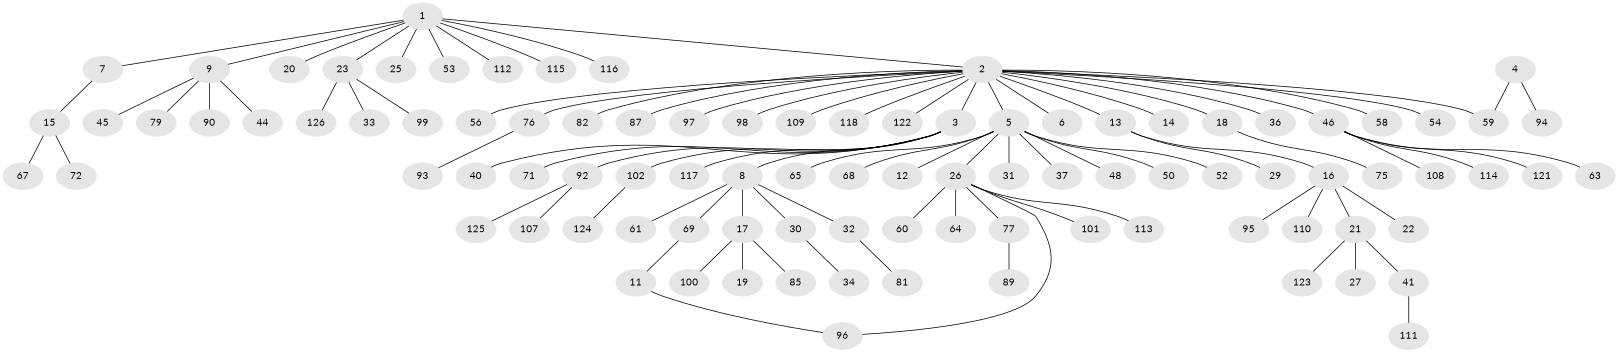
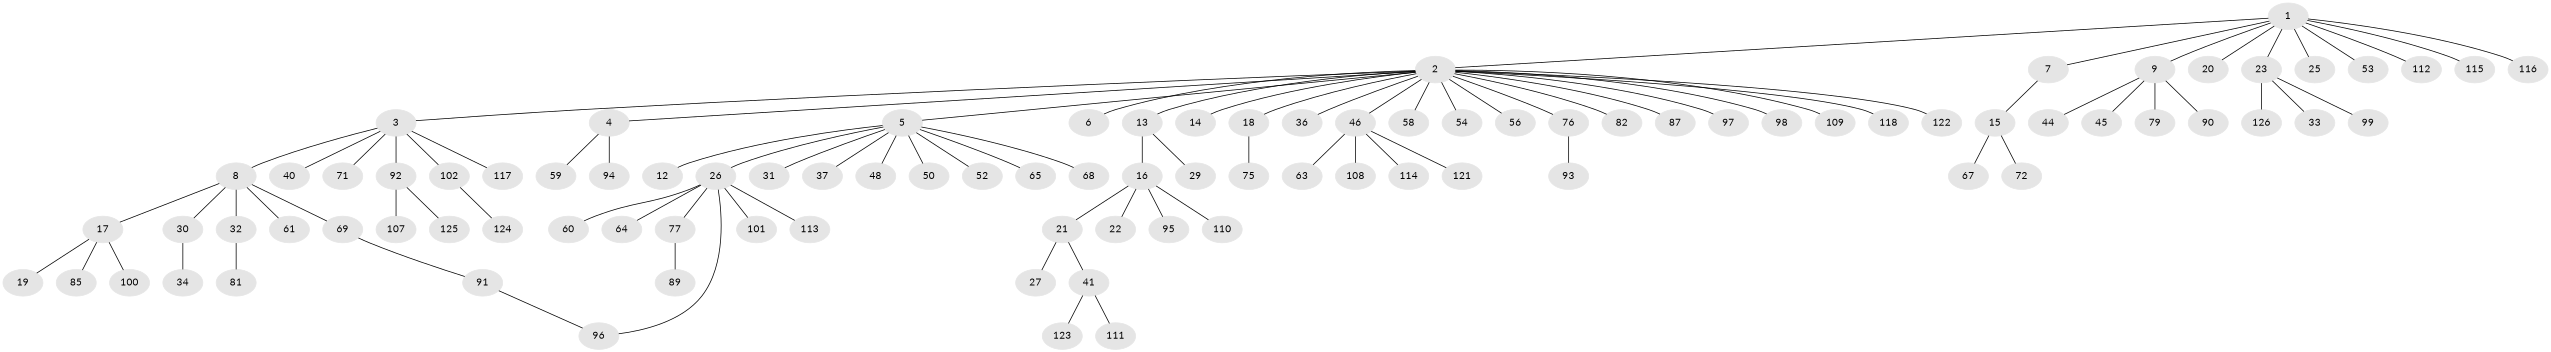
edge "2" -- "59": now "2" -- "4"
edge "21" -- "123": now "41" -- "123"
node "11": label "11" -> "91"
